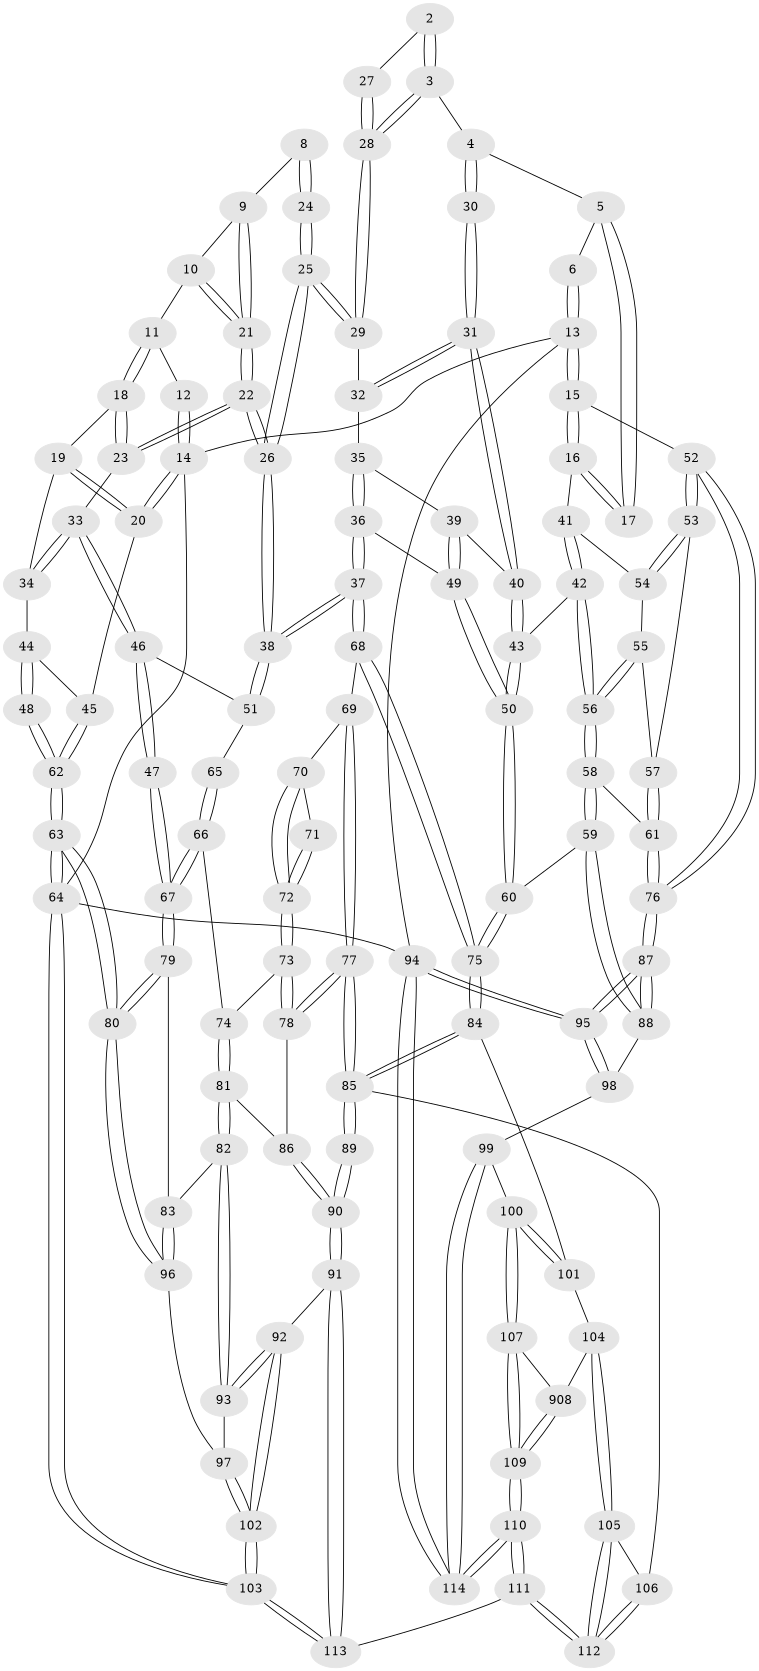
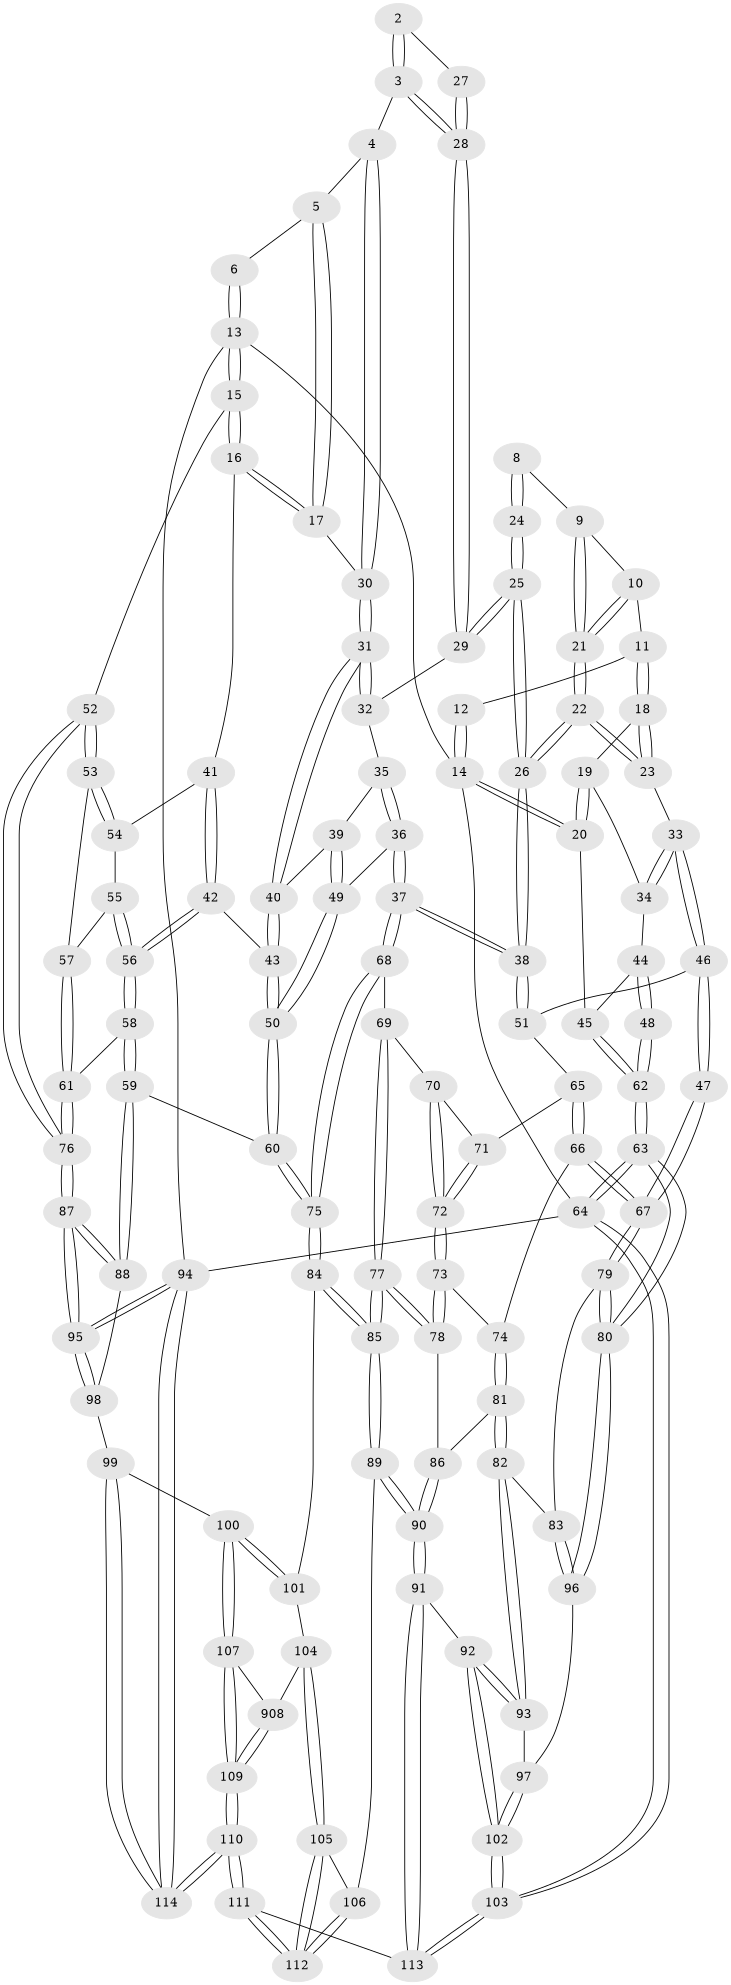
edge "17" -- "30": added
edge "65" -- "71": added
edge "85" -- "106": now "89" -- "106"
